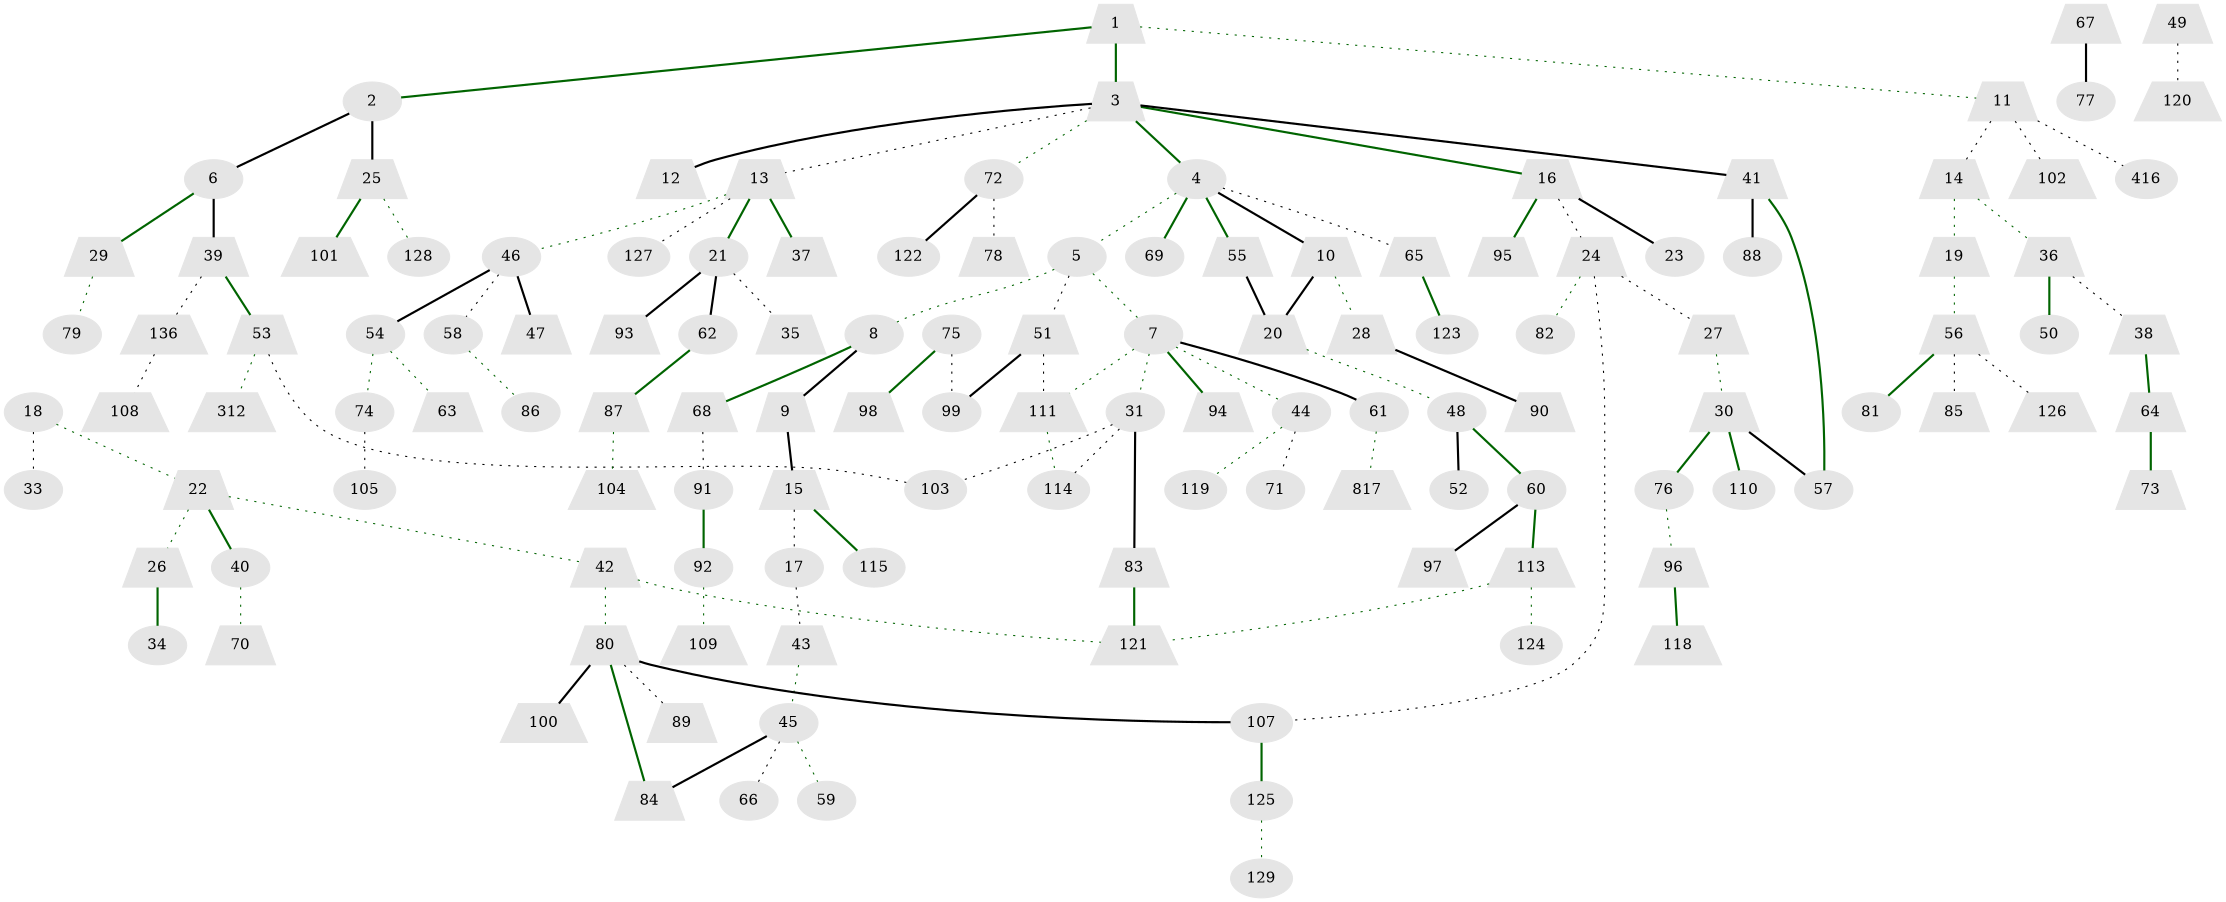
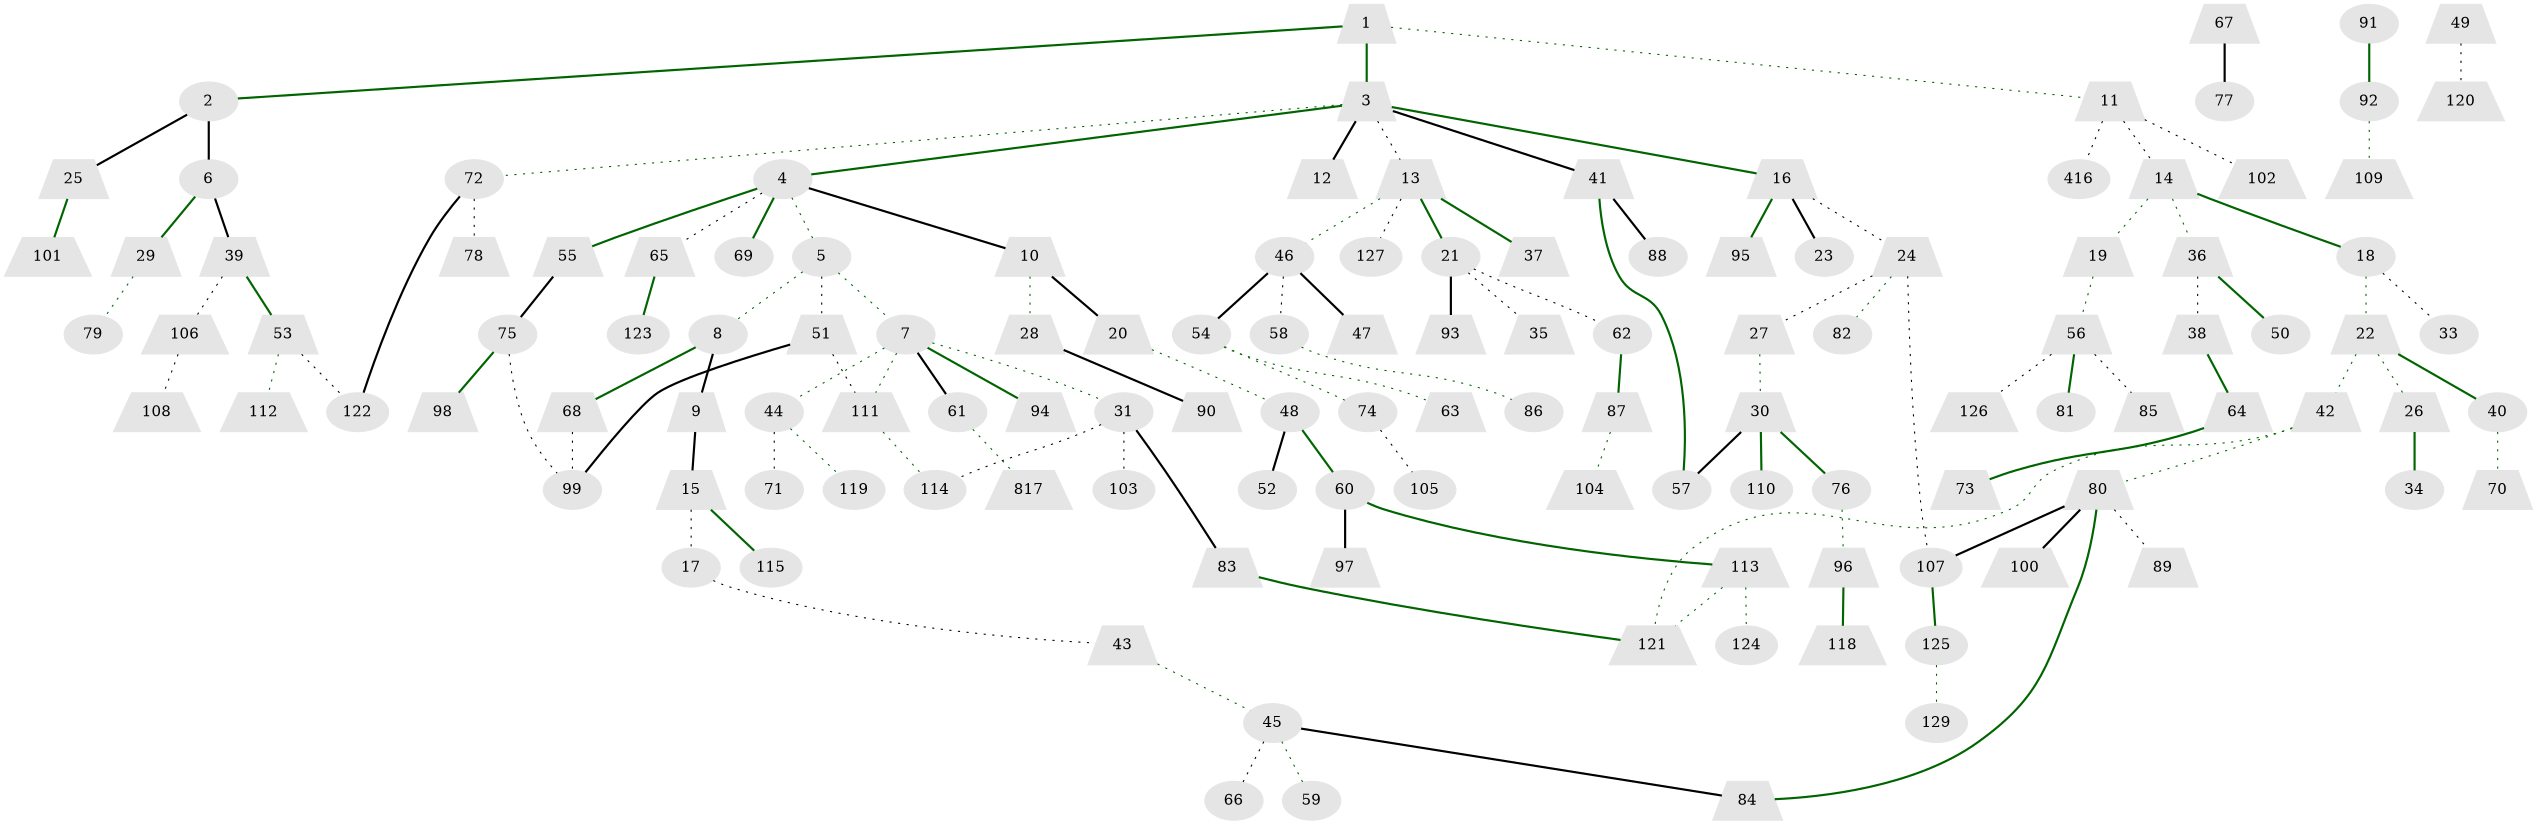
edge "14" -- "18": added
node "128": removed
edge "21" -- "62": style bold -> dotted
edge "55" -- "20": now "55" -- "75"
node "136": label "136" -> "106"
node "312": label "312" -> "112"
edge "68" -- "91": now "68" -- "99"
edge "53" -- "103": now "53" -- "122"
